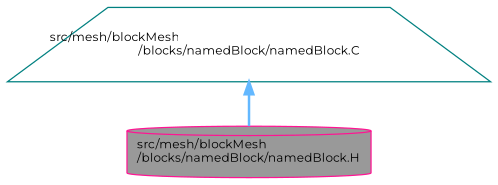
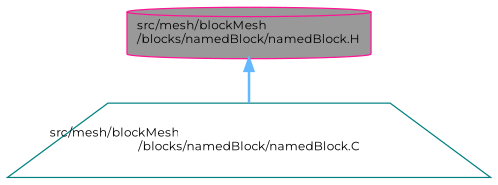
edge "src/mesh/blockMesh /blocks/namedBlock/namedBlock.H" -> "src/mesh/blockMesh /blocks/namedBlock/namedBlock.C": reversed
